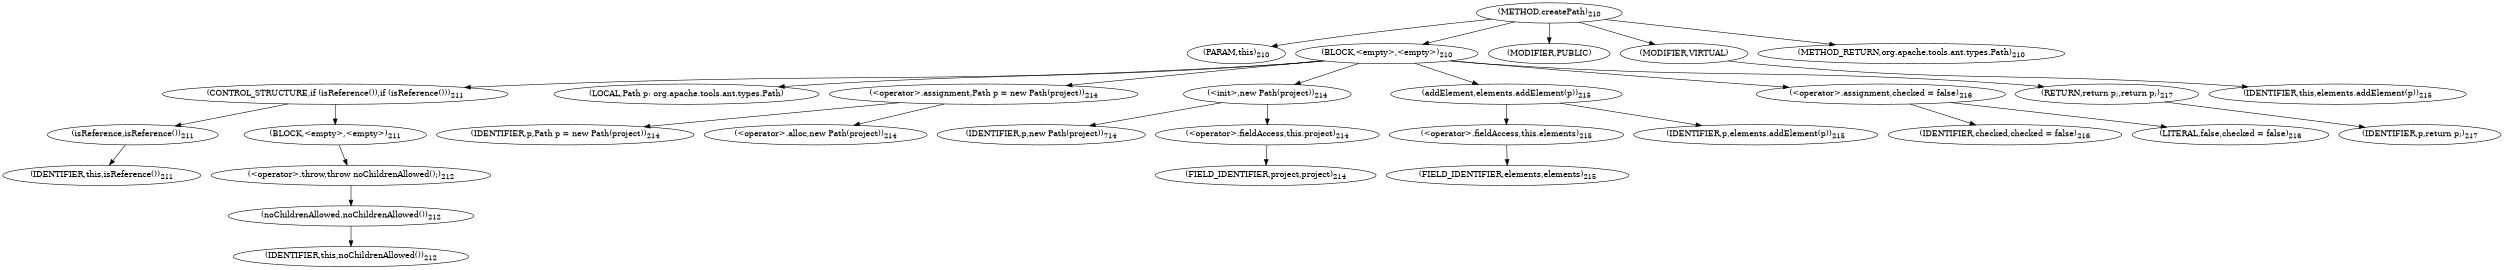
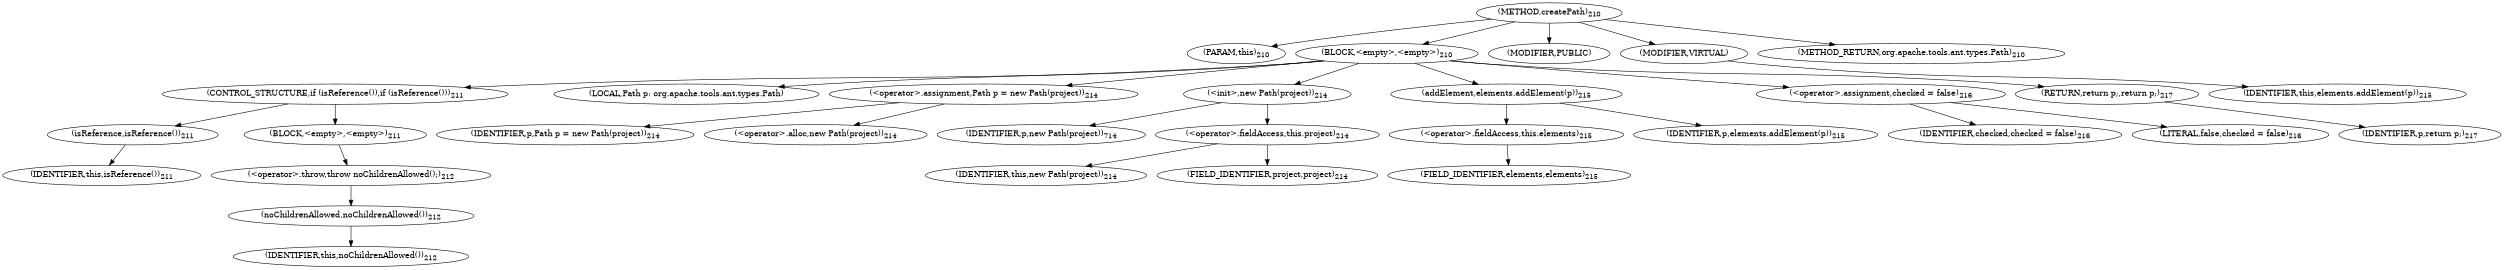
node "(IDENTIFIER,this,new Path(project))": added
